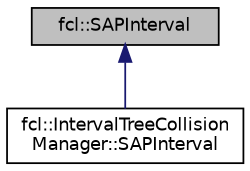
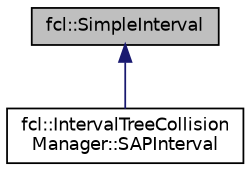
node "fcl::SAPInterval": label "fcl::SAPInterval" -> "fcl::SimpleInterval"
